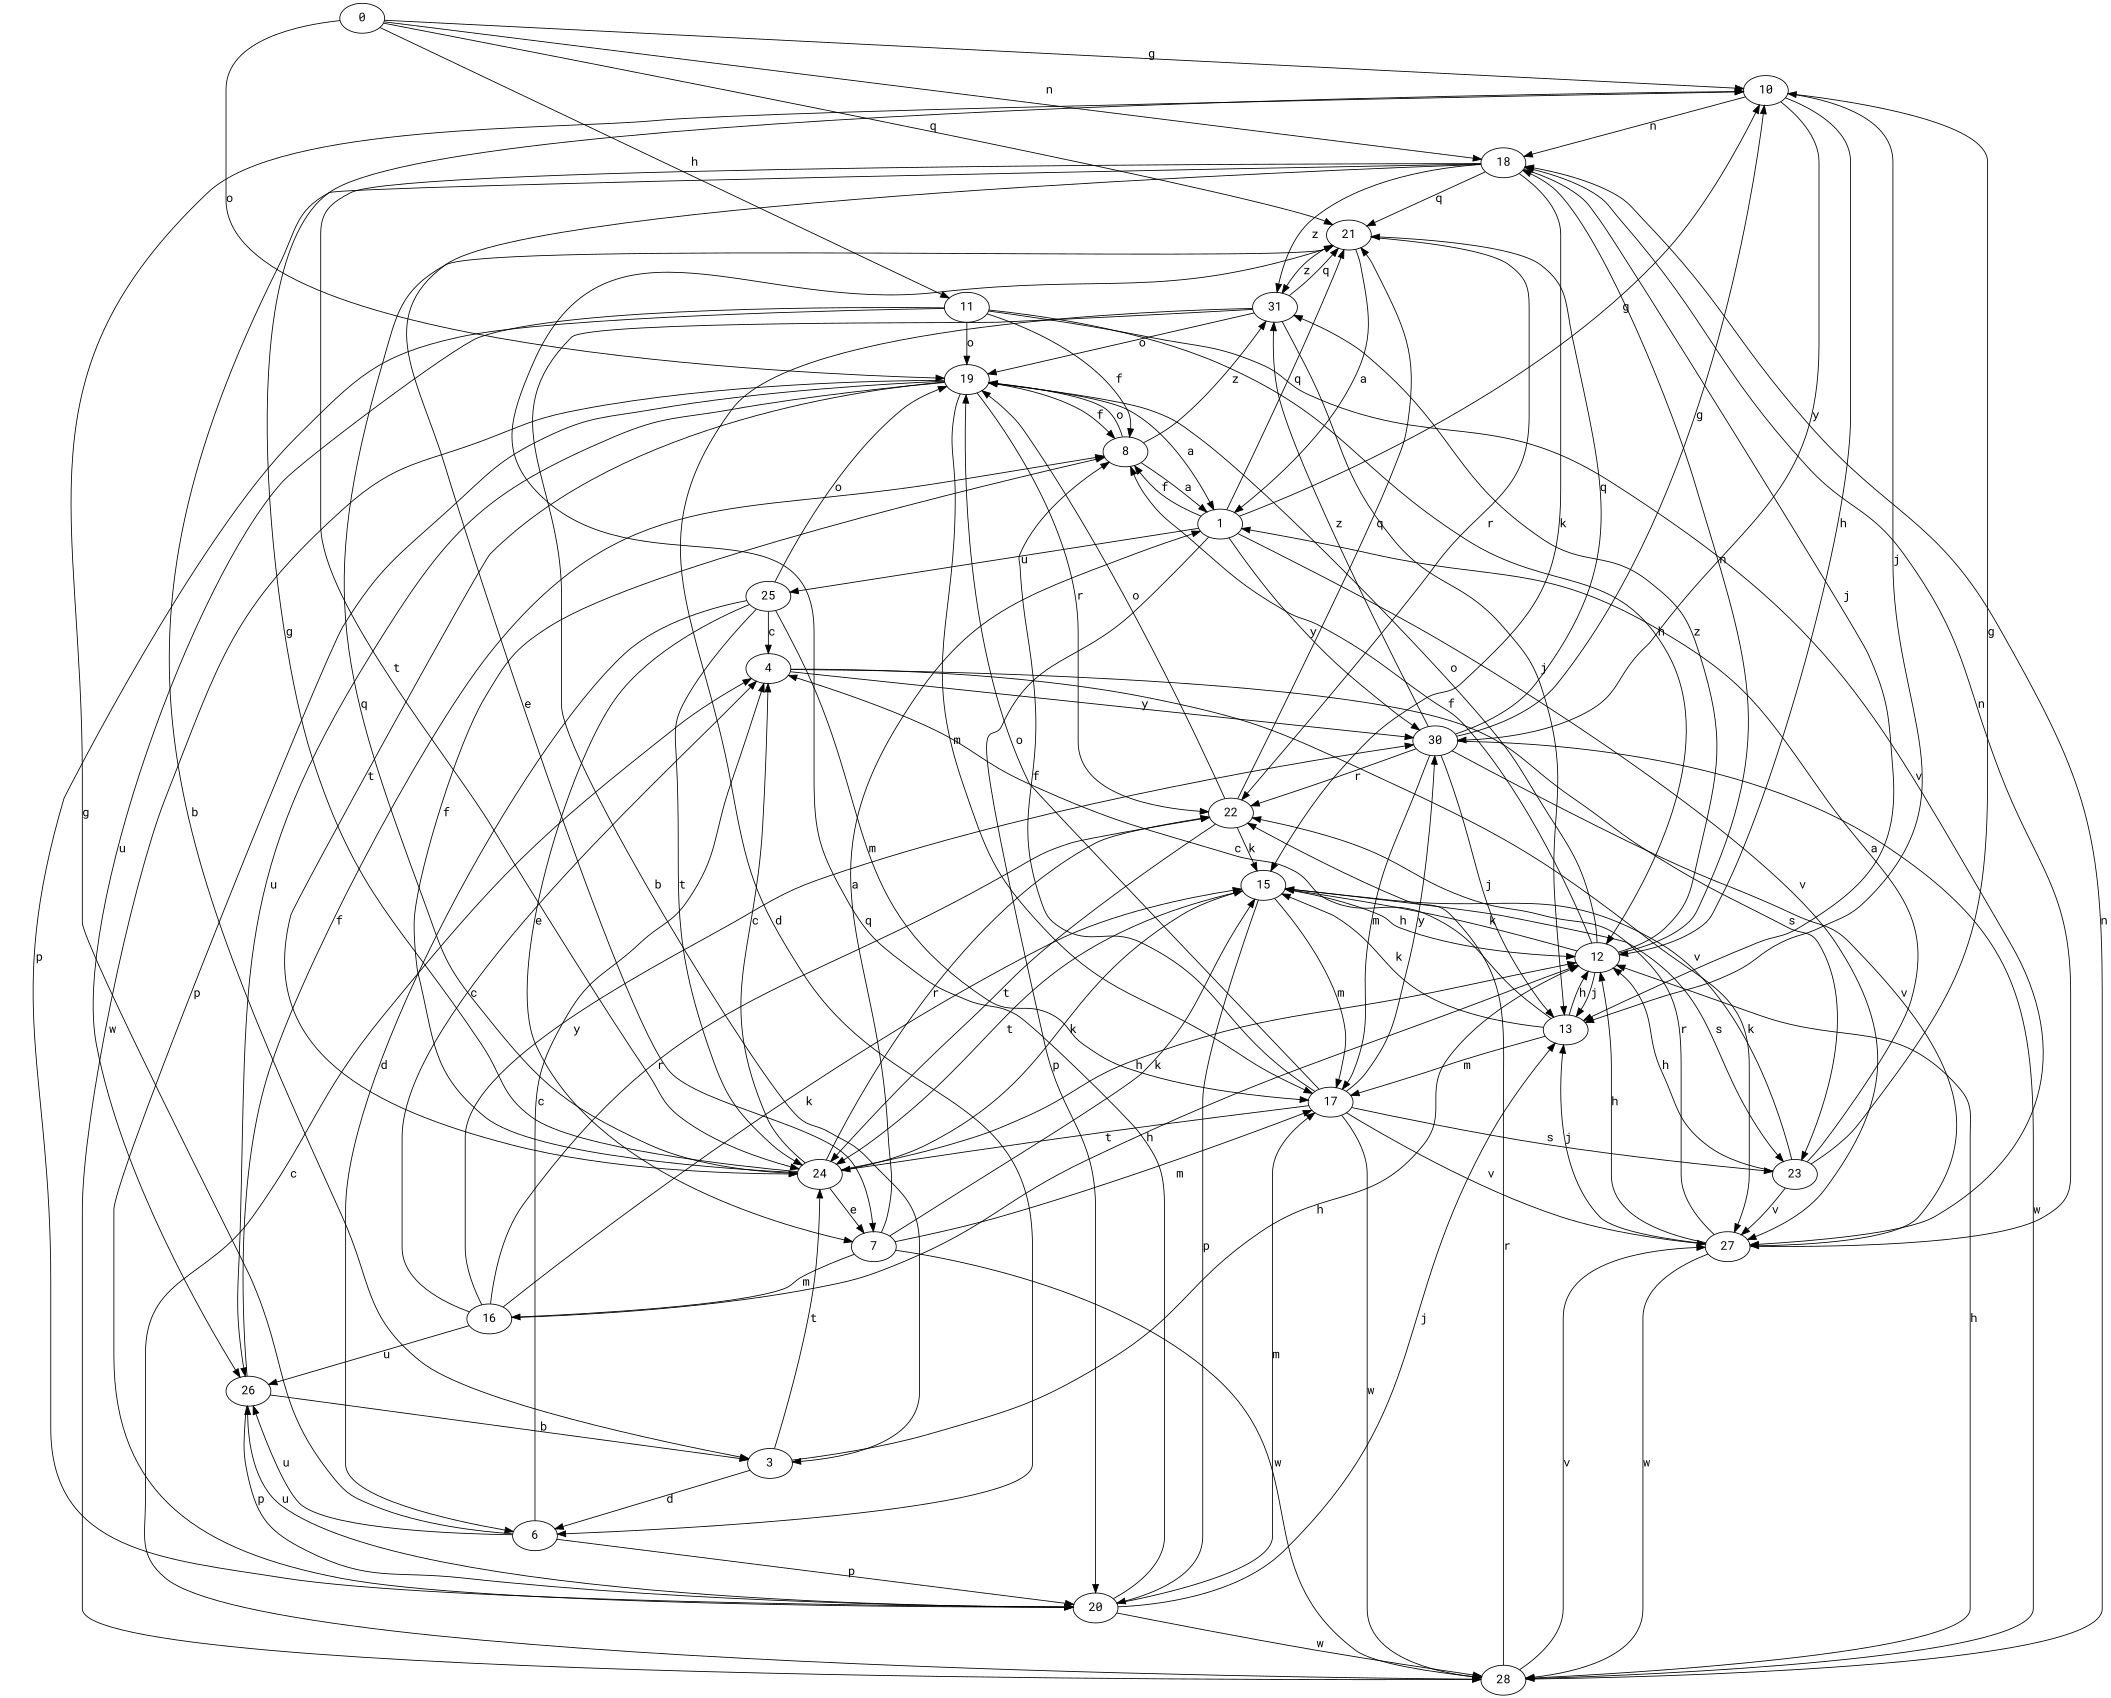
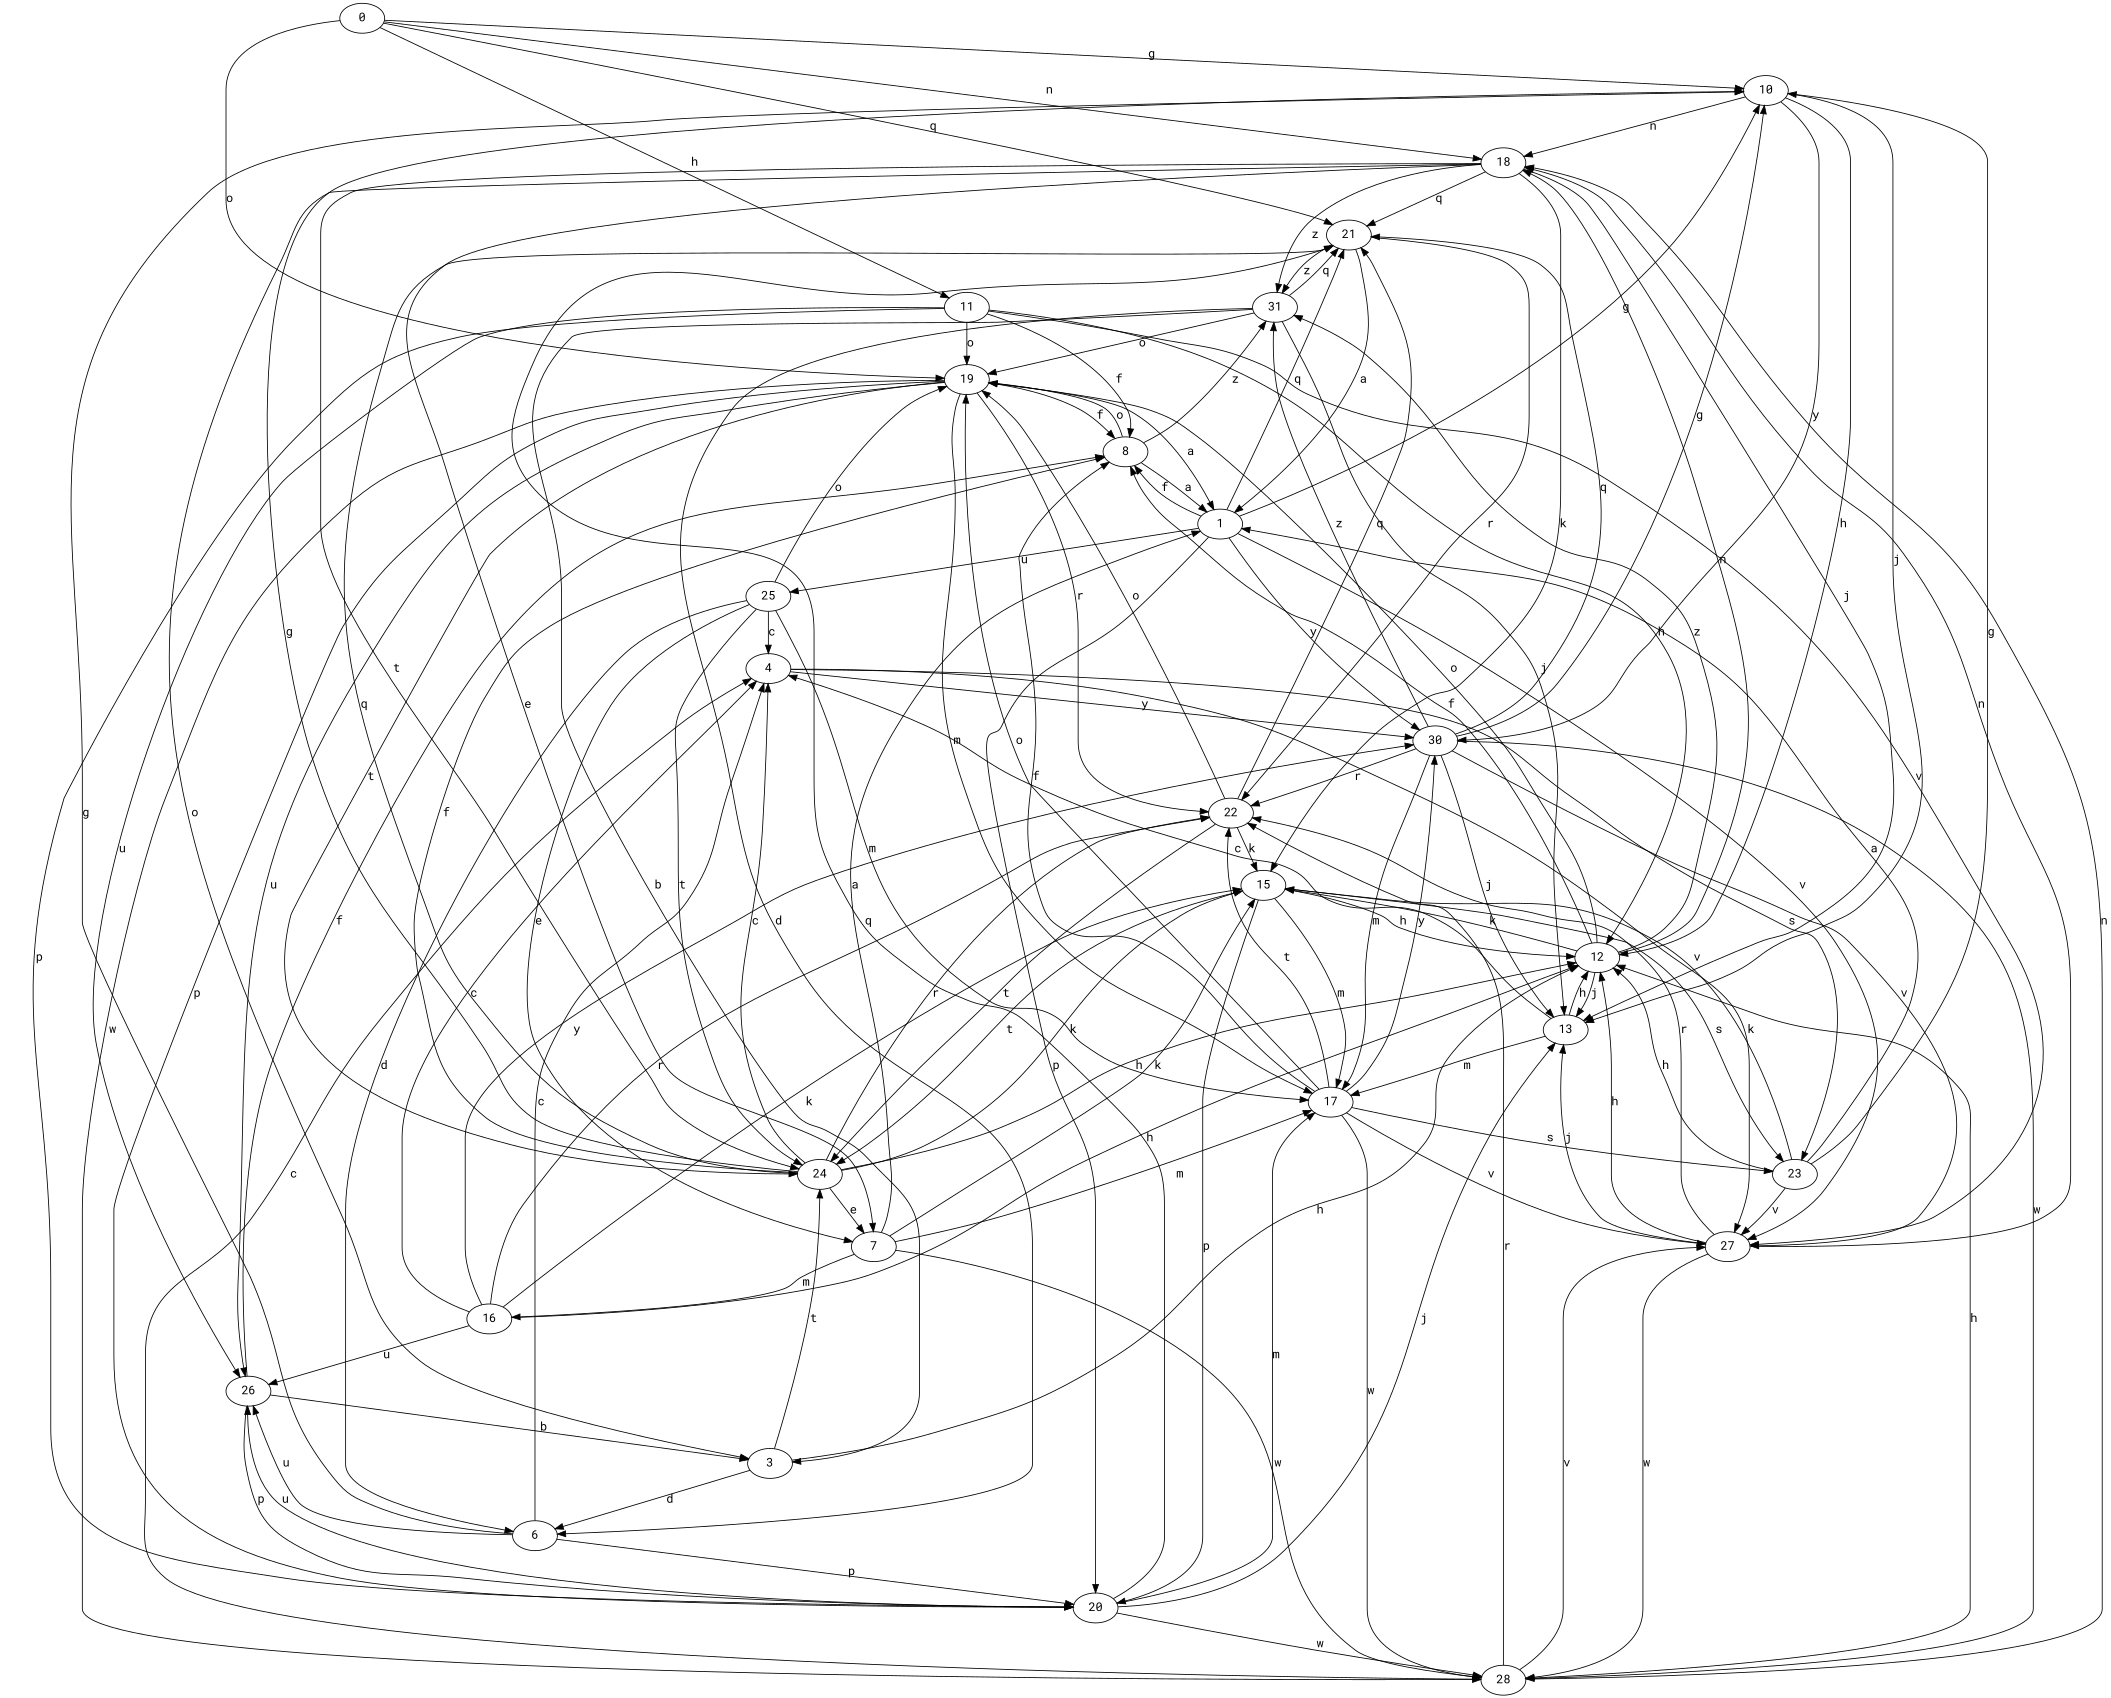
edge "18" -> "3": label "b" -> "o"
edge "13" -> "15": removed, label "k"
edge "17" -> "24": now "17" -> "22"
